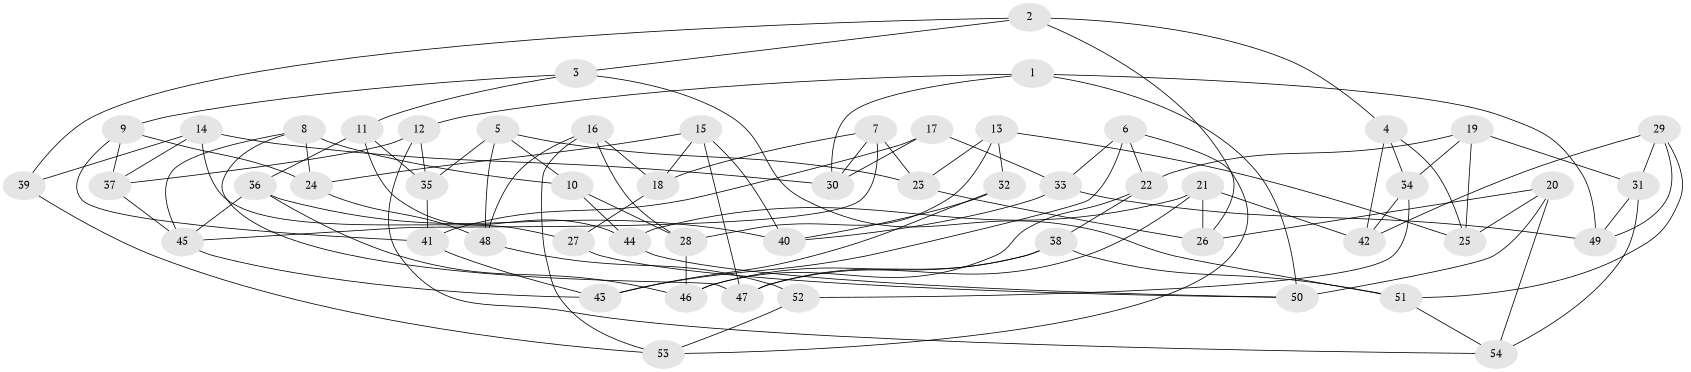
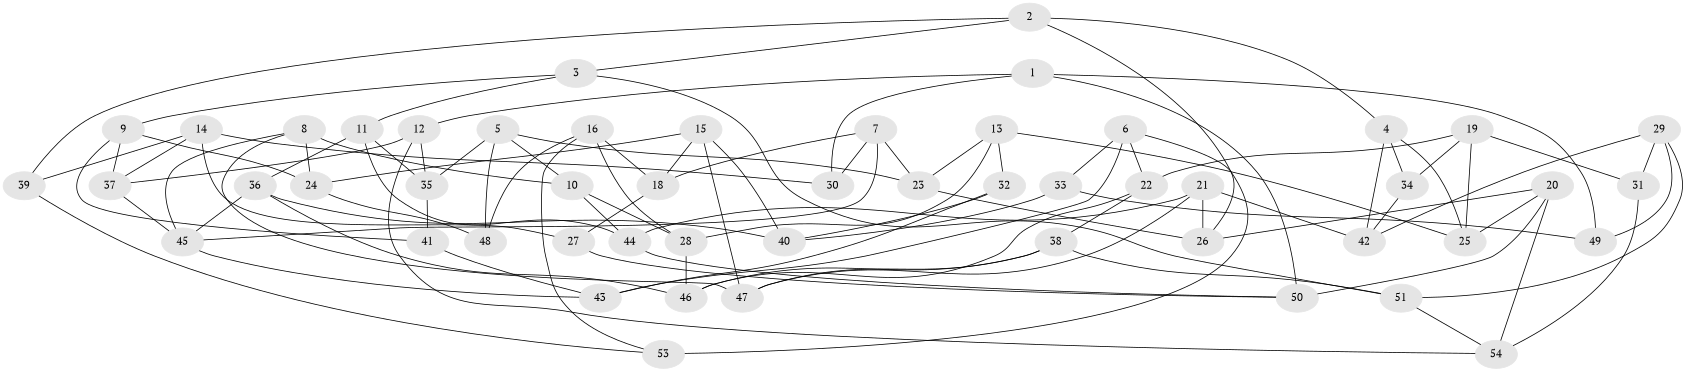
node "17": removed
edge "31" -- "49": removed
node "52": removed
